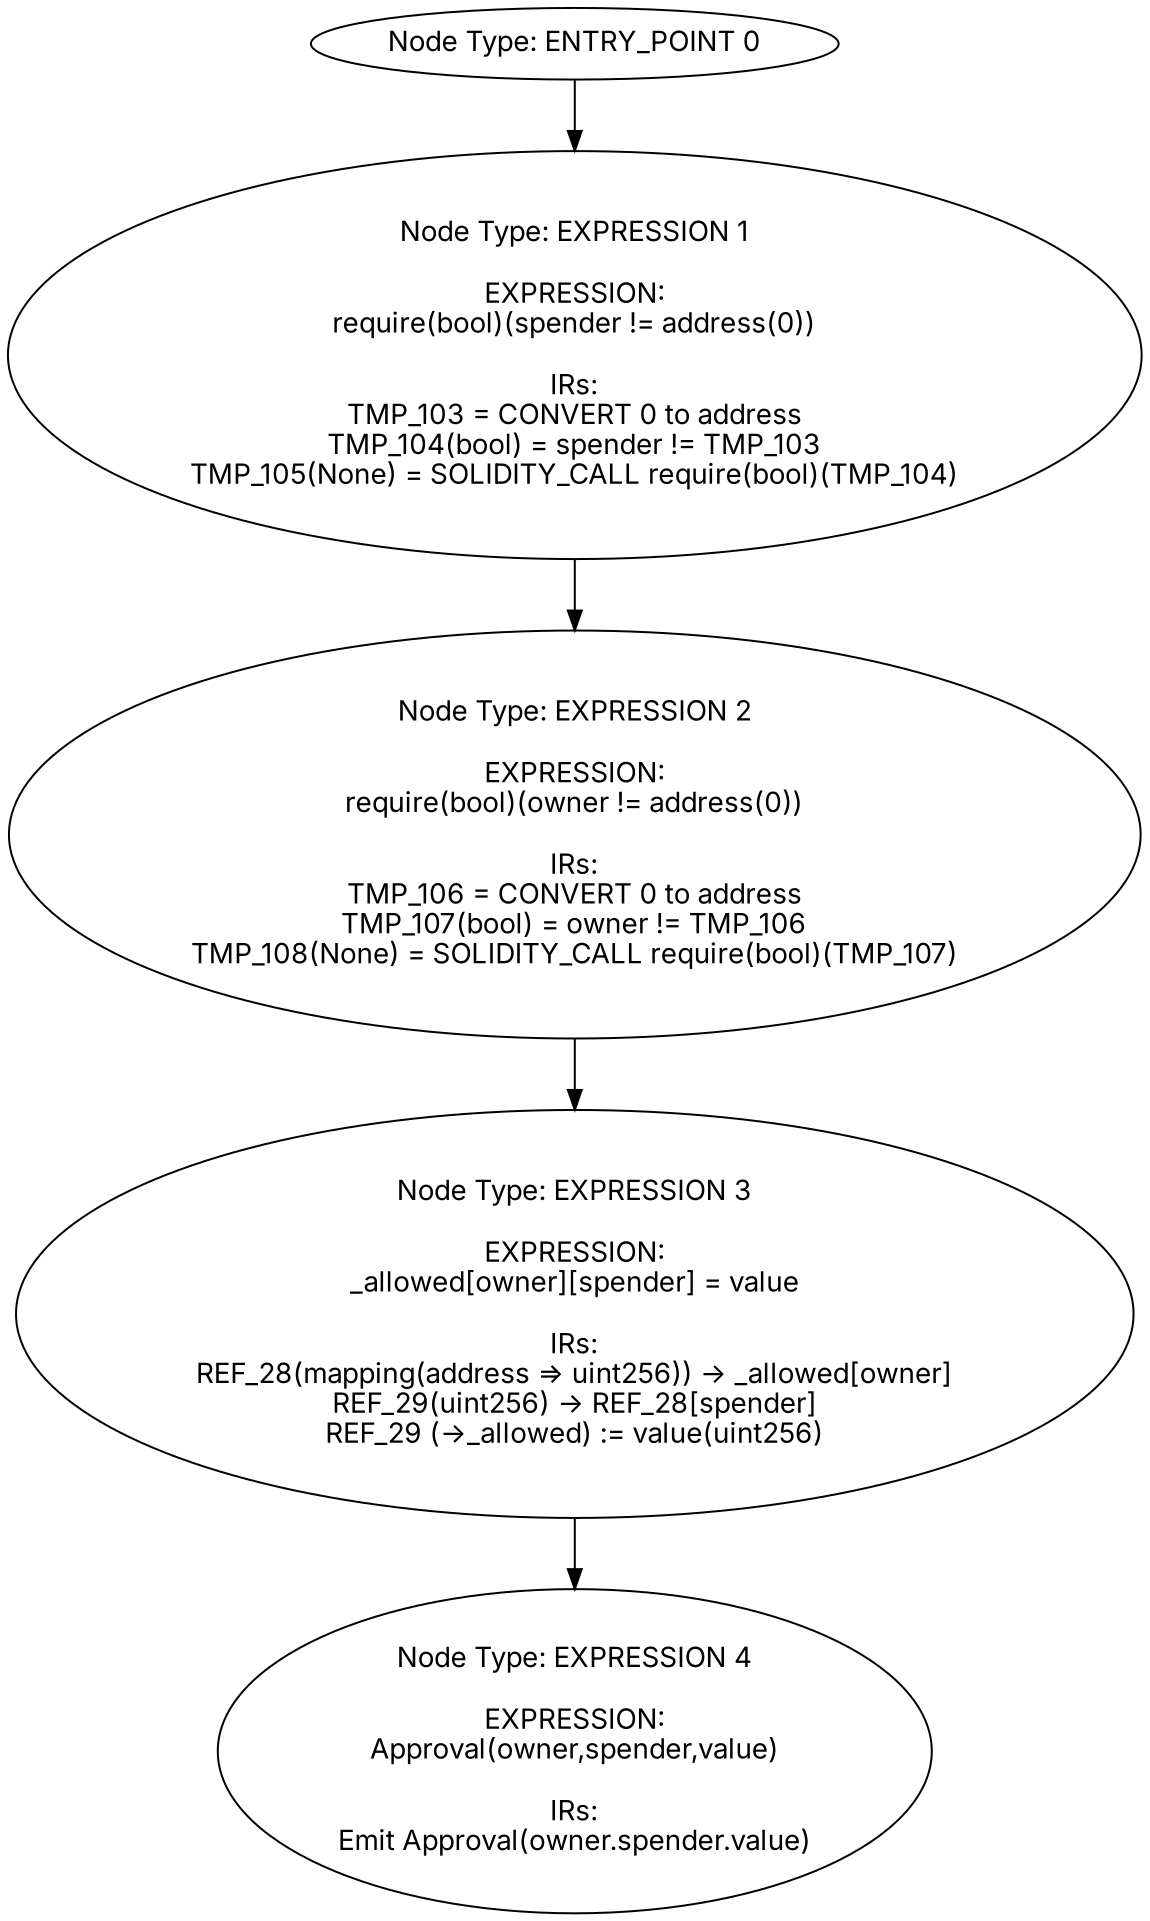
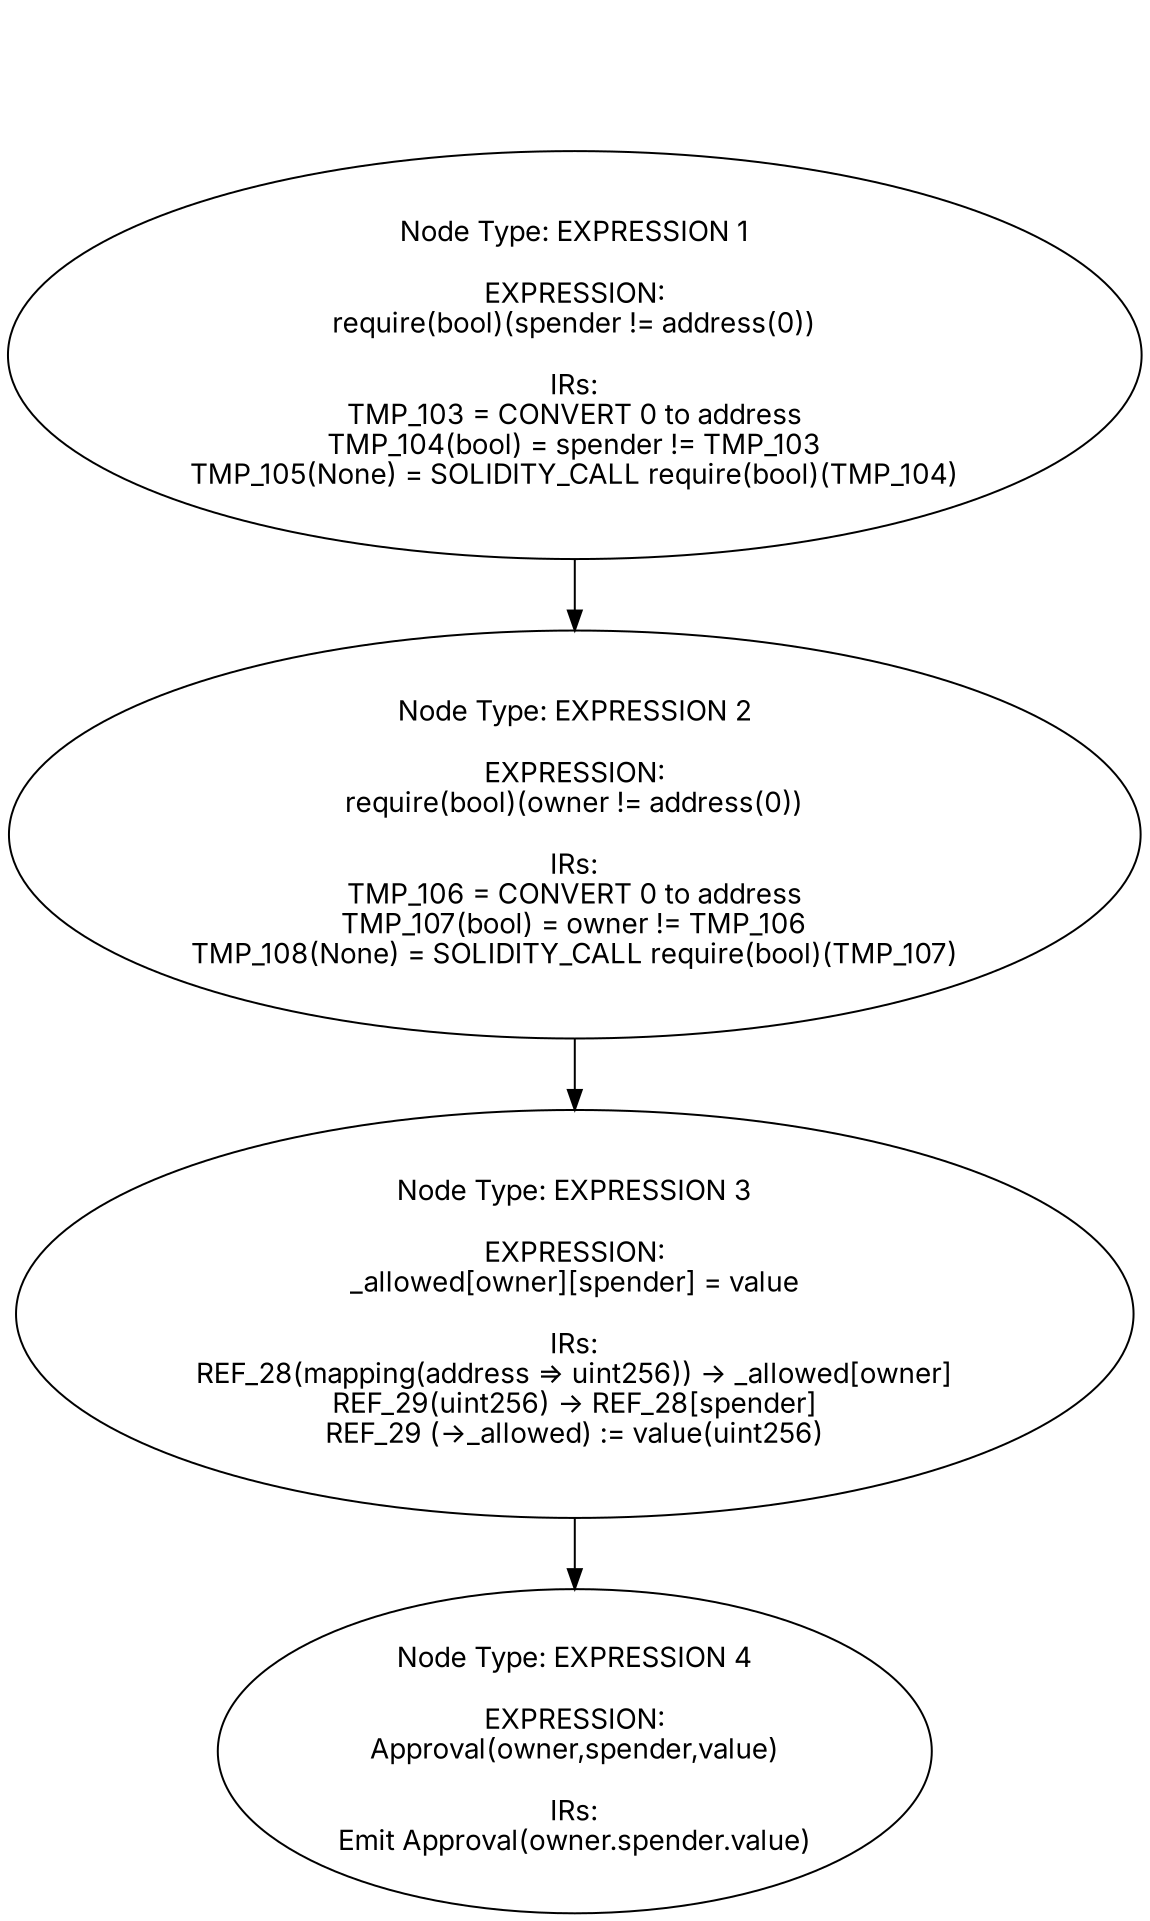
node "Node Type: ENTRY_POINT 0": removed
